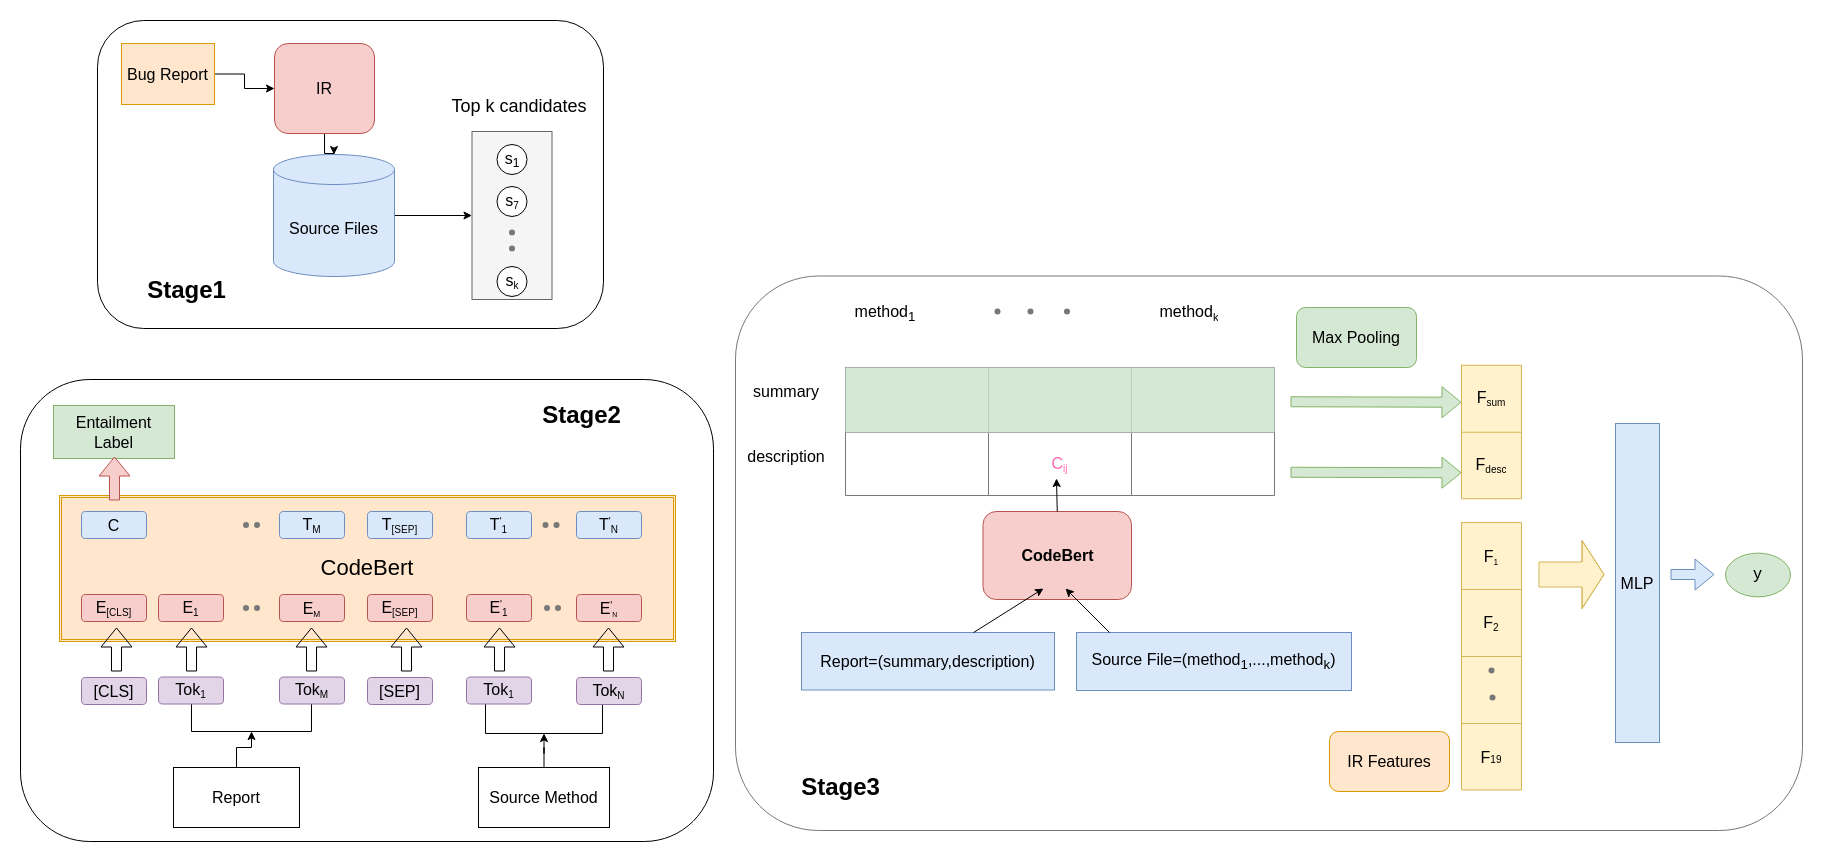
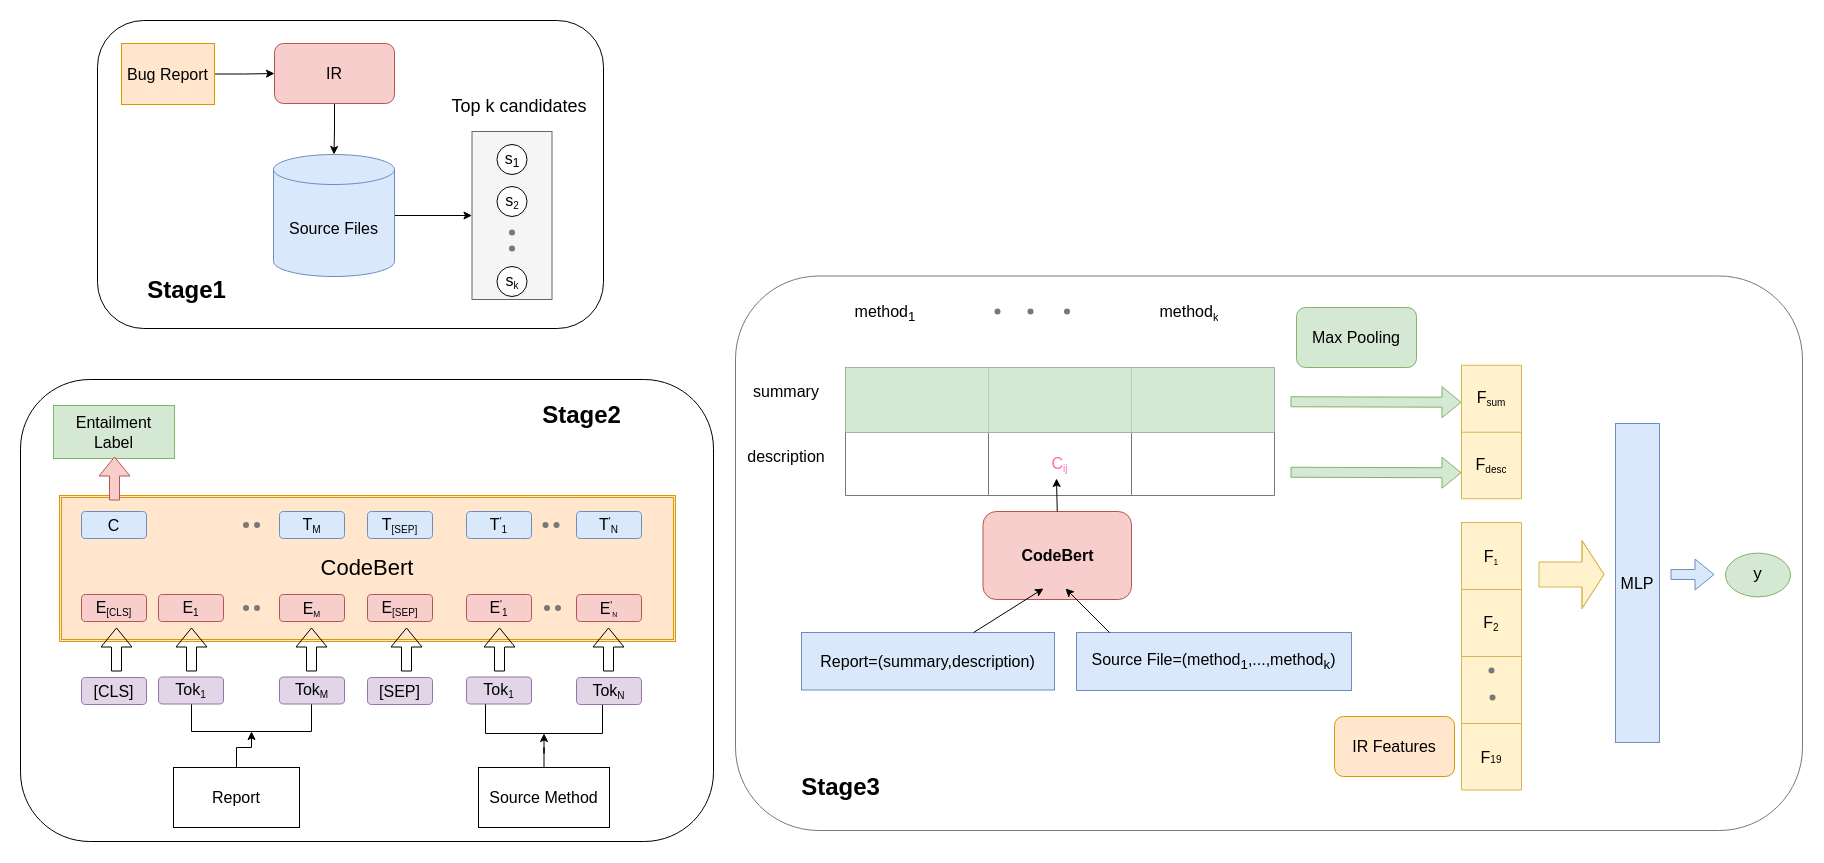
node "IR": size 100x90 -> 120x60
node "s7": label "s7" -> "s2"
node "IR Features": moved (1390, 762) -> (1395, 747)
